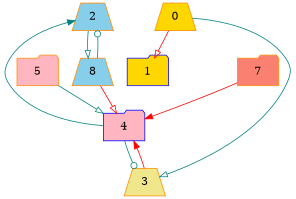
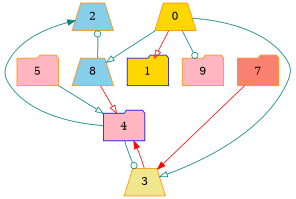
edge "2" -> "8": now "0" -> "8"
node "9": added
edge "7" -> "4": now "7" -> "3"
